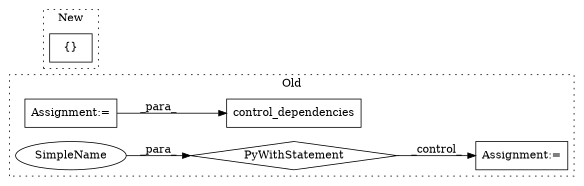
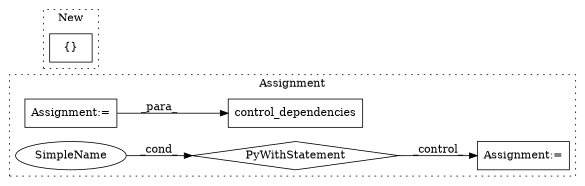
cluster "Old": label "Old" -> "Assignment"
edge "SimpleName" -> "PyWithStatement": label "_para_" -> "_cond_"
